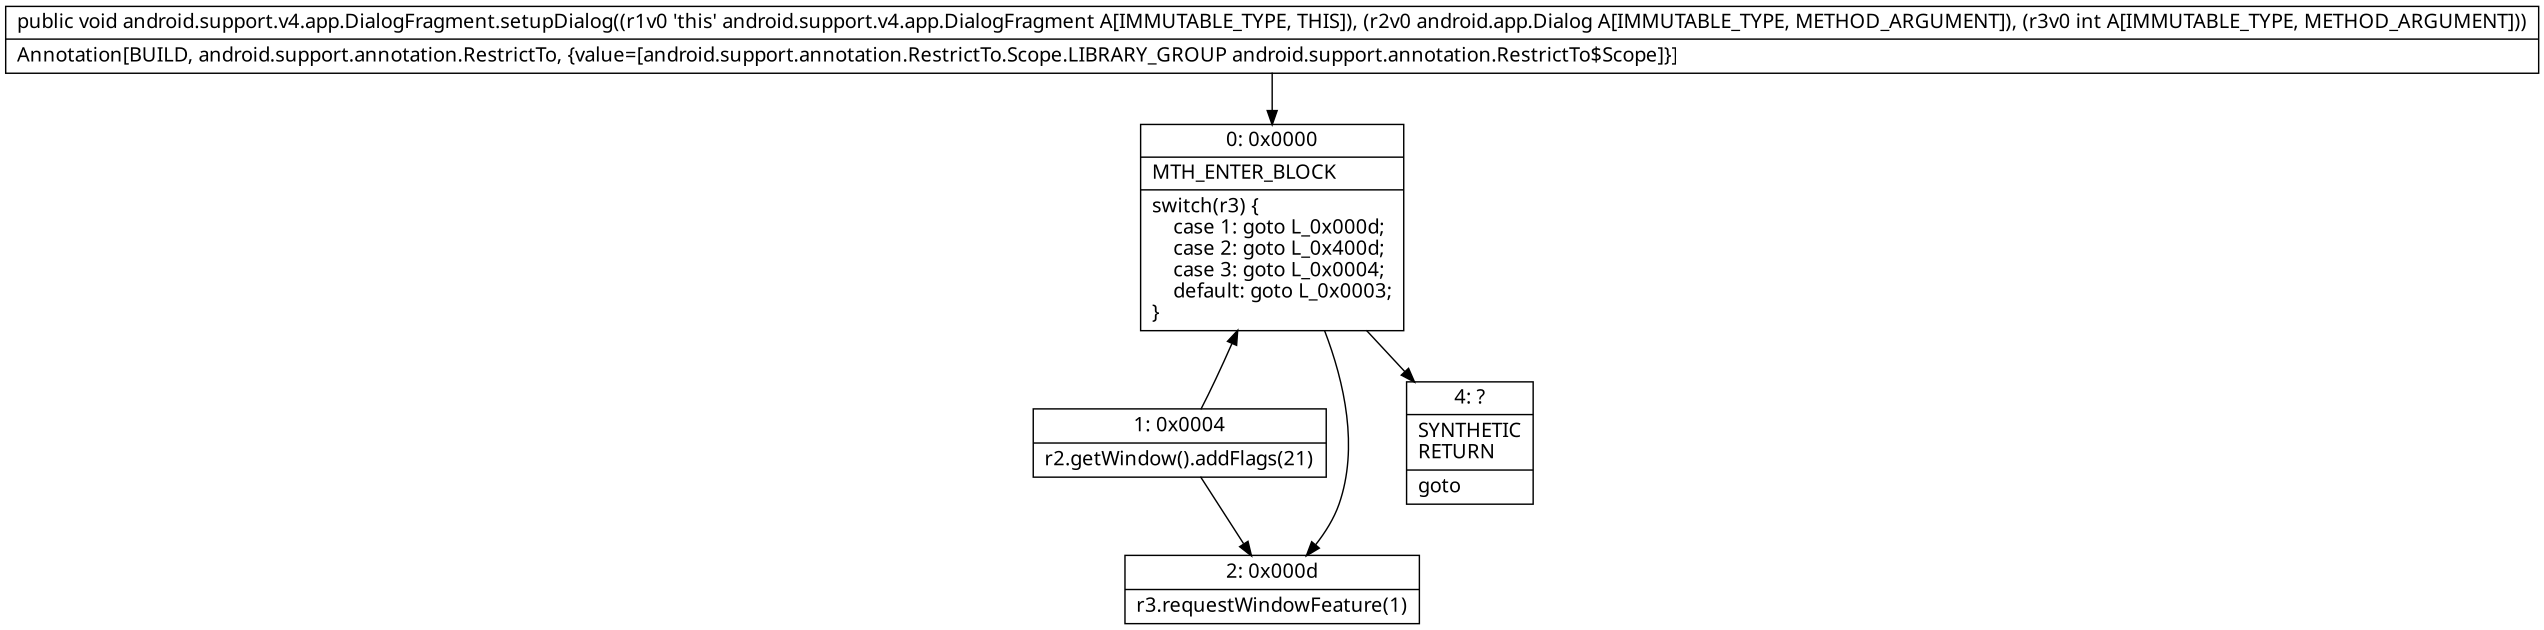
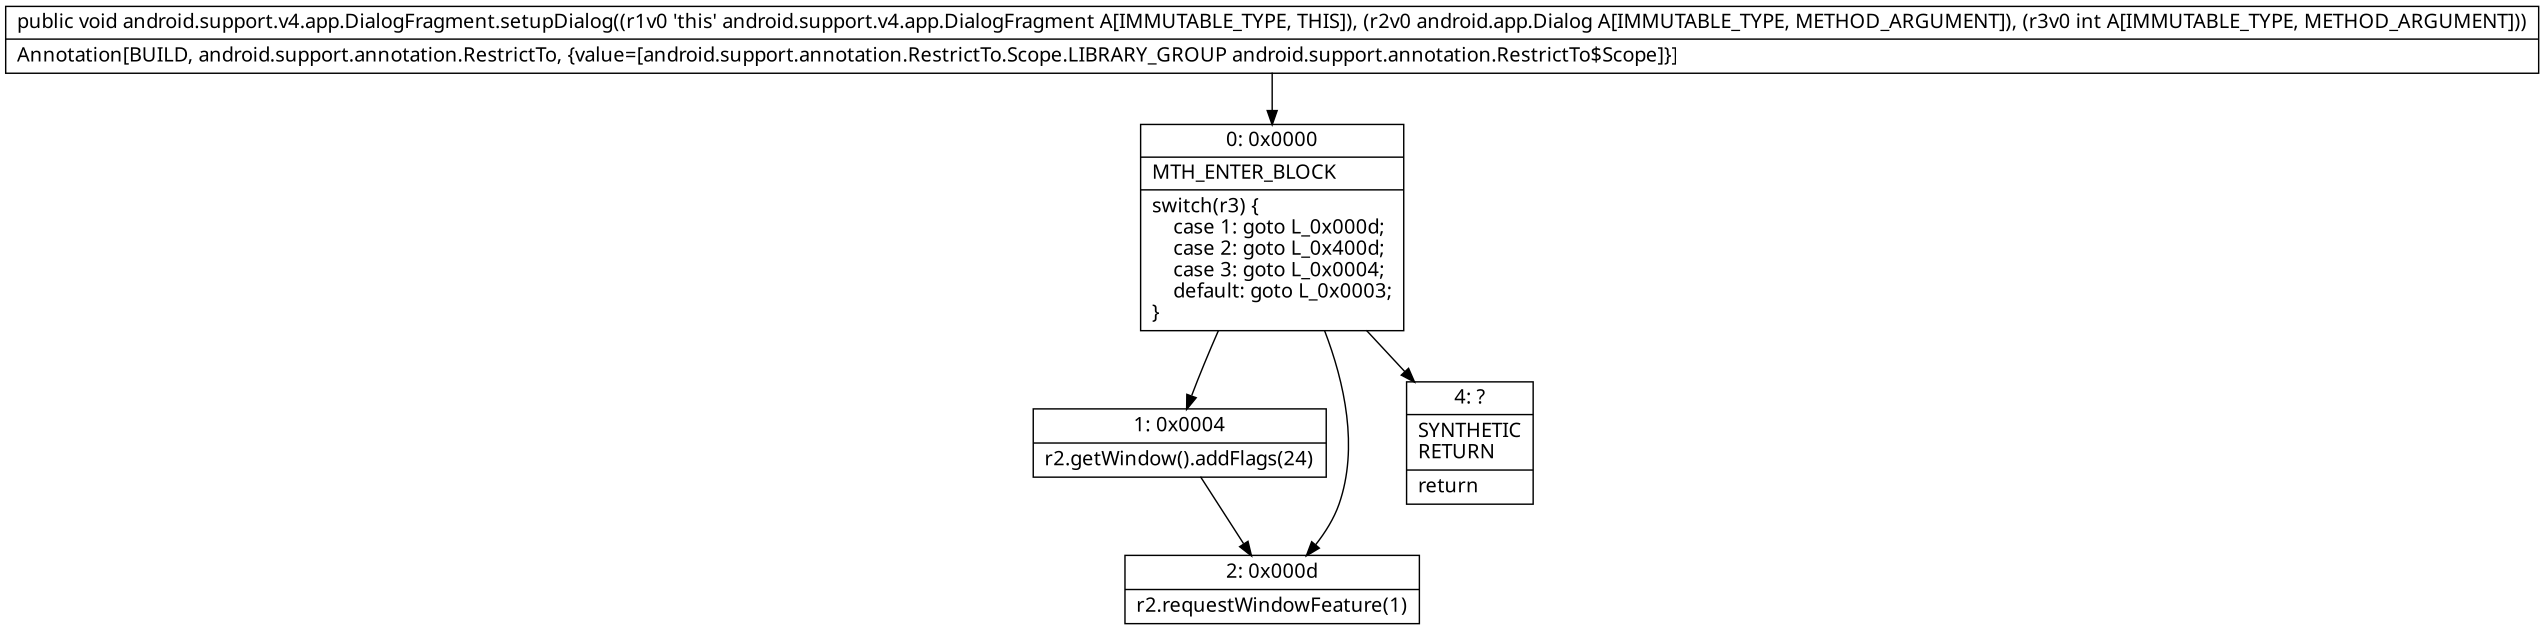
edge "1: 0x0004" -> "0: 0x0000": reversed
node "1: 0x0004": text "r2.getWindow().addFlags(21)" -> "r2.getWindow().addFlags(24)"
node "4: ?": text "goto" -> "return"
node "2: 0x000d": text "r3.requestWindowFeature(1)" -> "r2.requestWindowFeature(1)"
